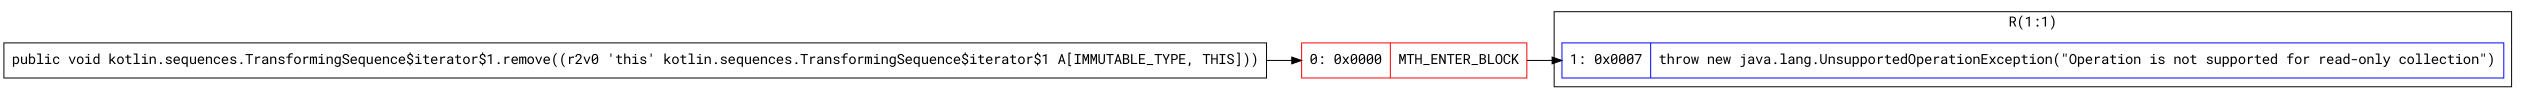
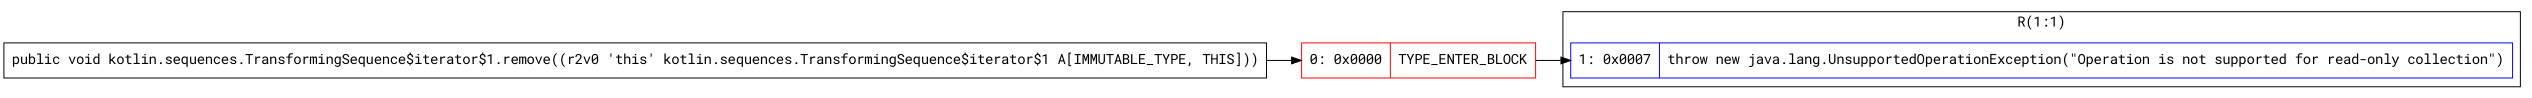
node "0: 0x0000": text "MTH_ENTER_BLOCK" -> "TYPE_ENTER_BLOCK"
